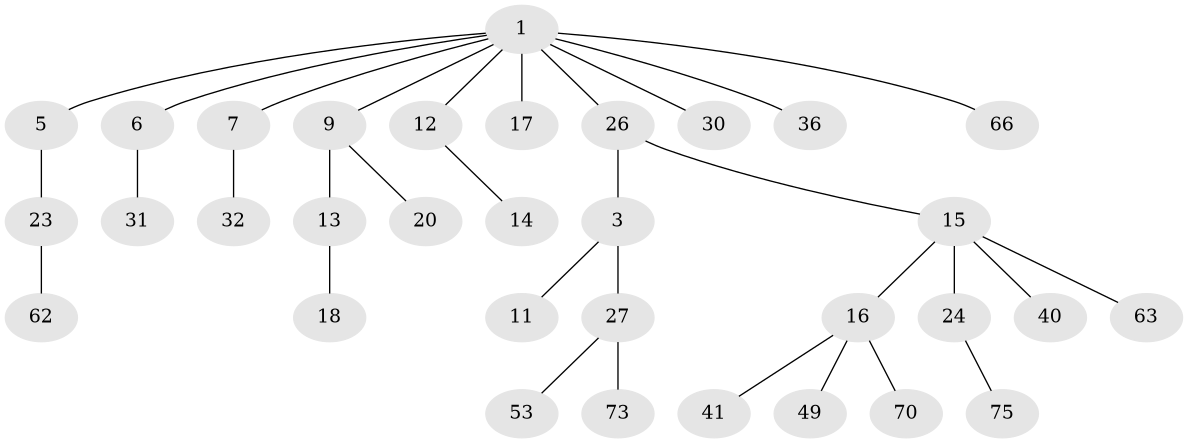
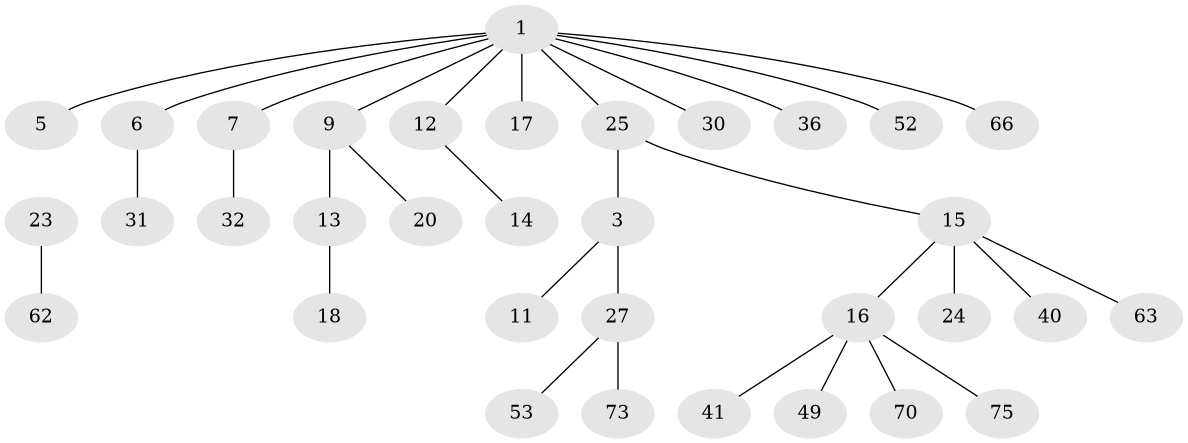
node "26": label "26" -> "25"
node "52": added
edge "5" -- "23": removed
edge "24" -- "75": now "16" -- "75"
